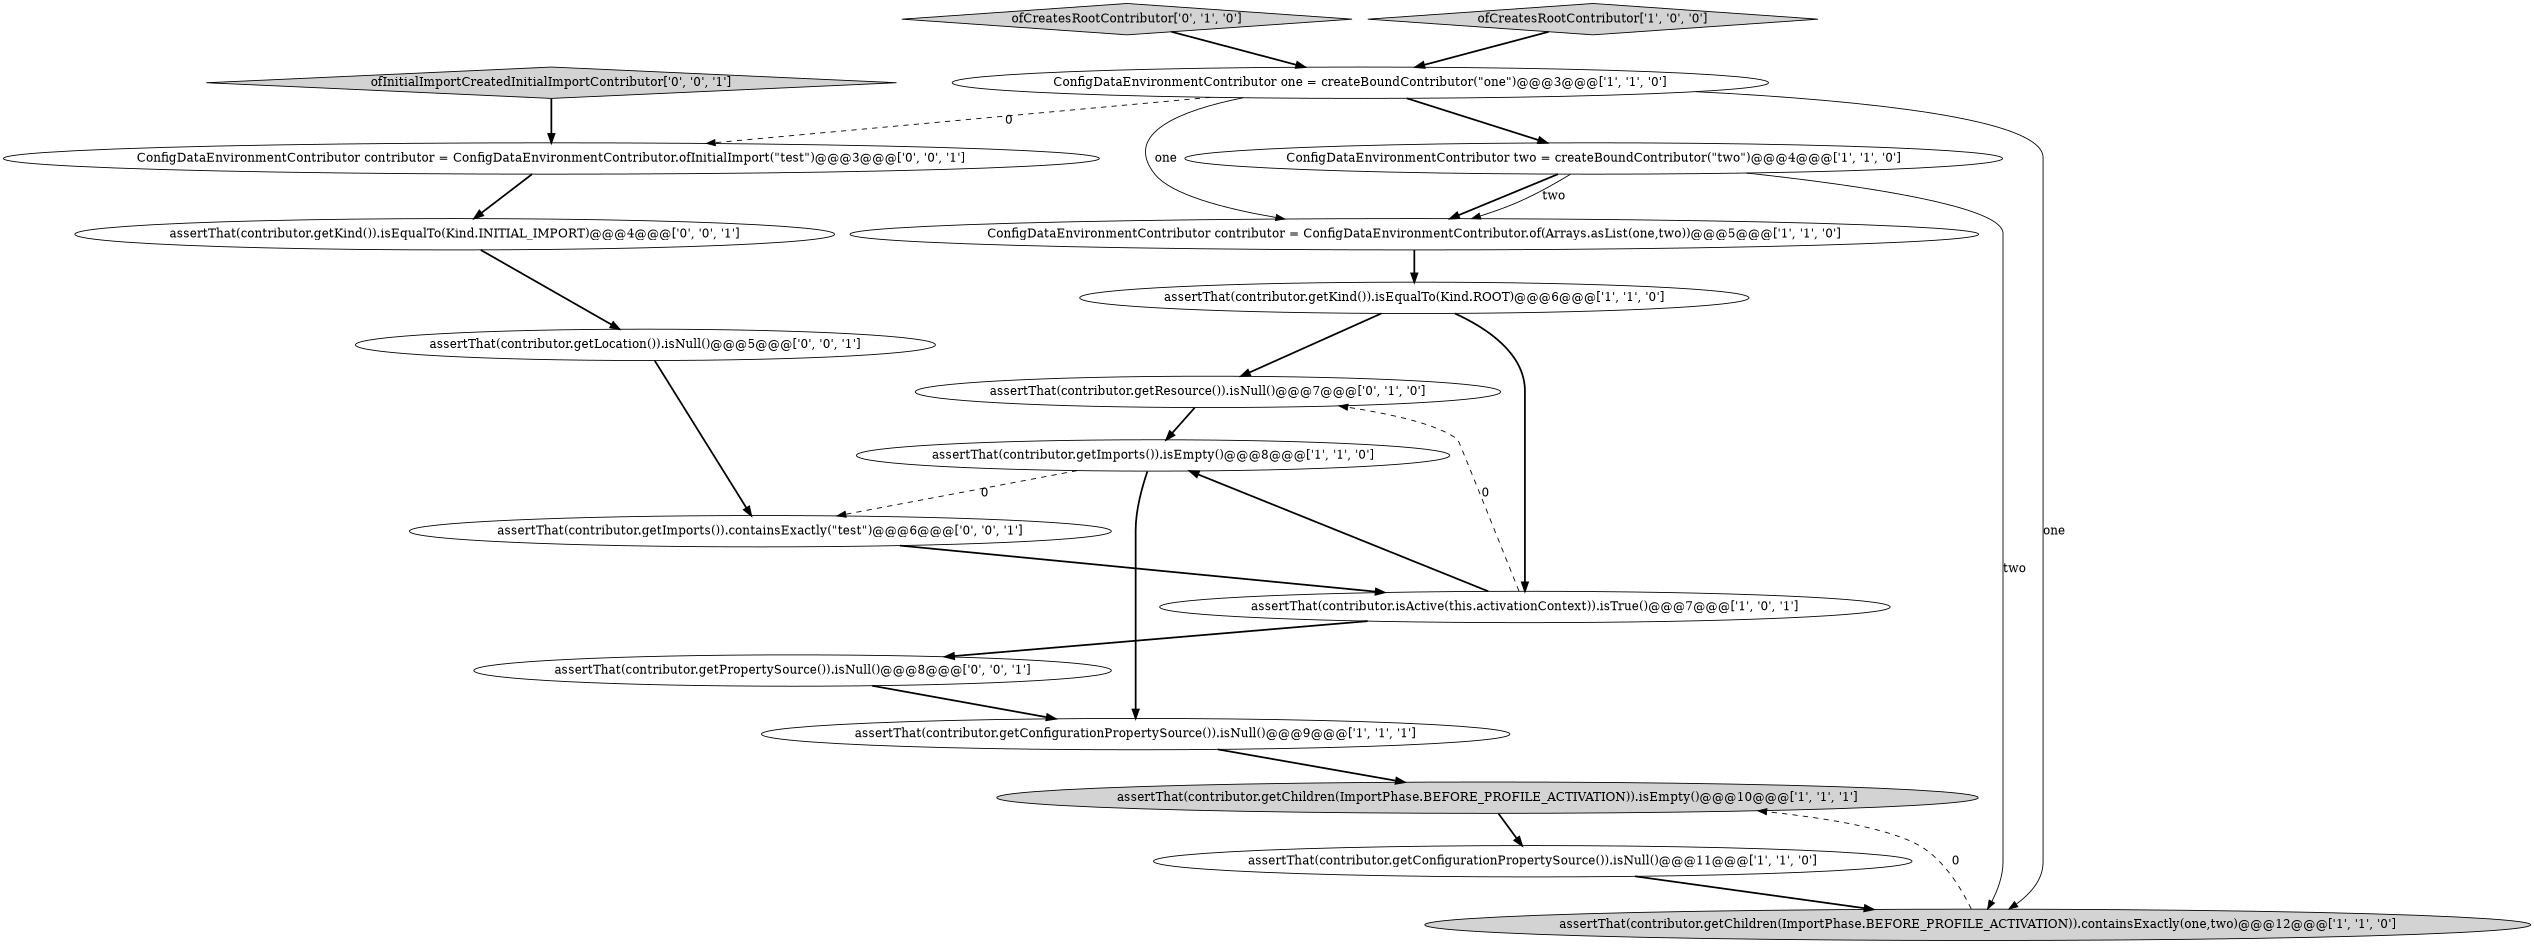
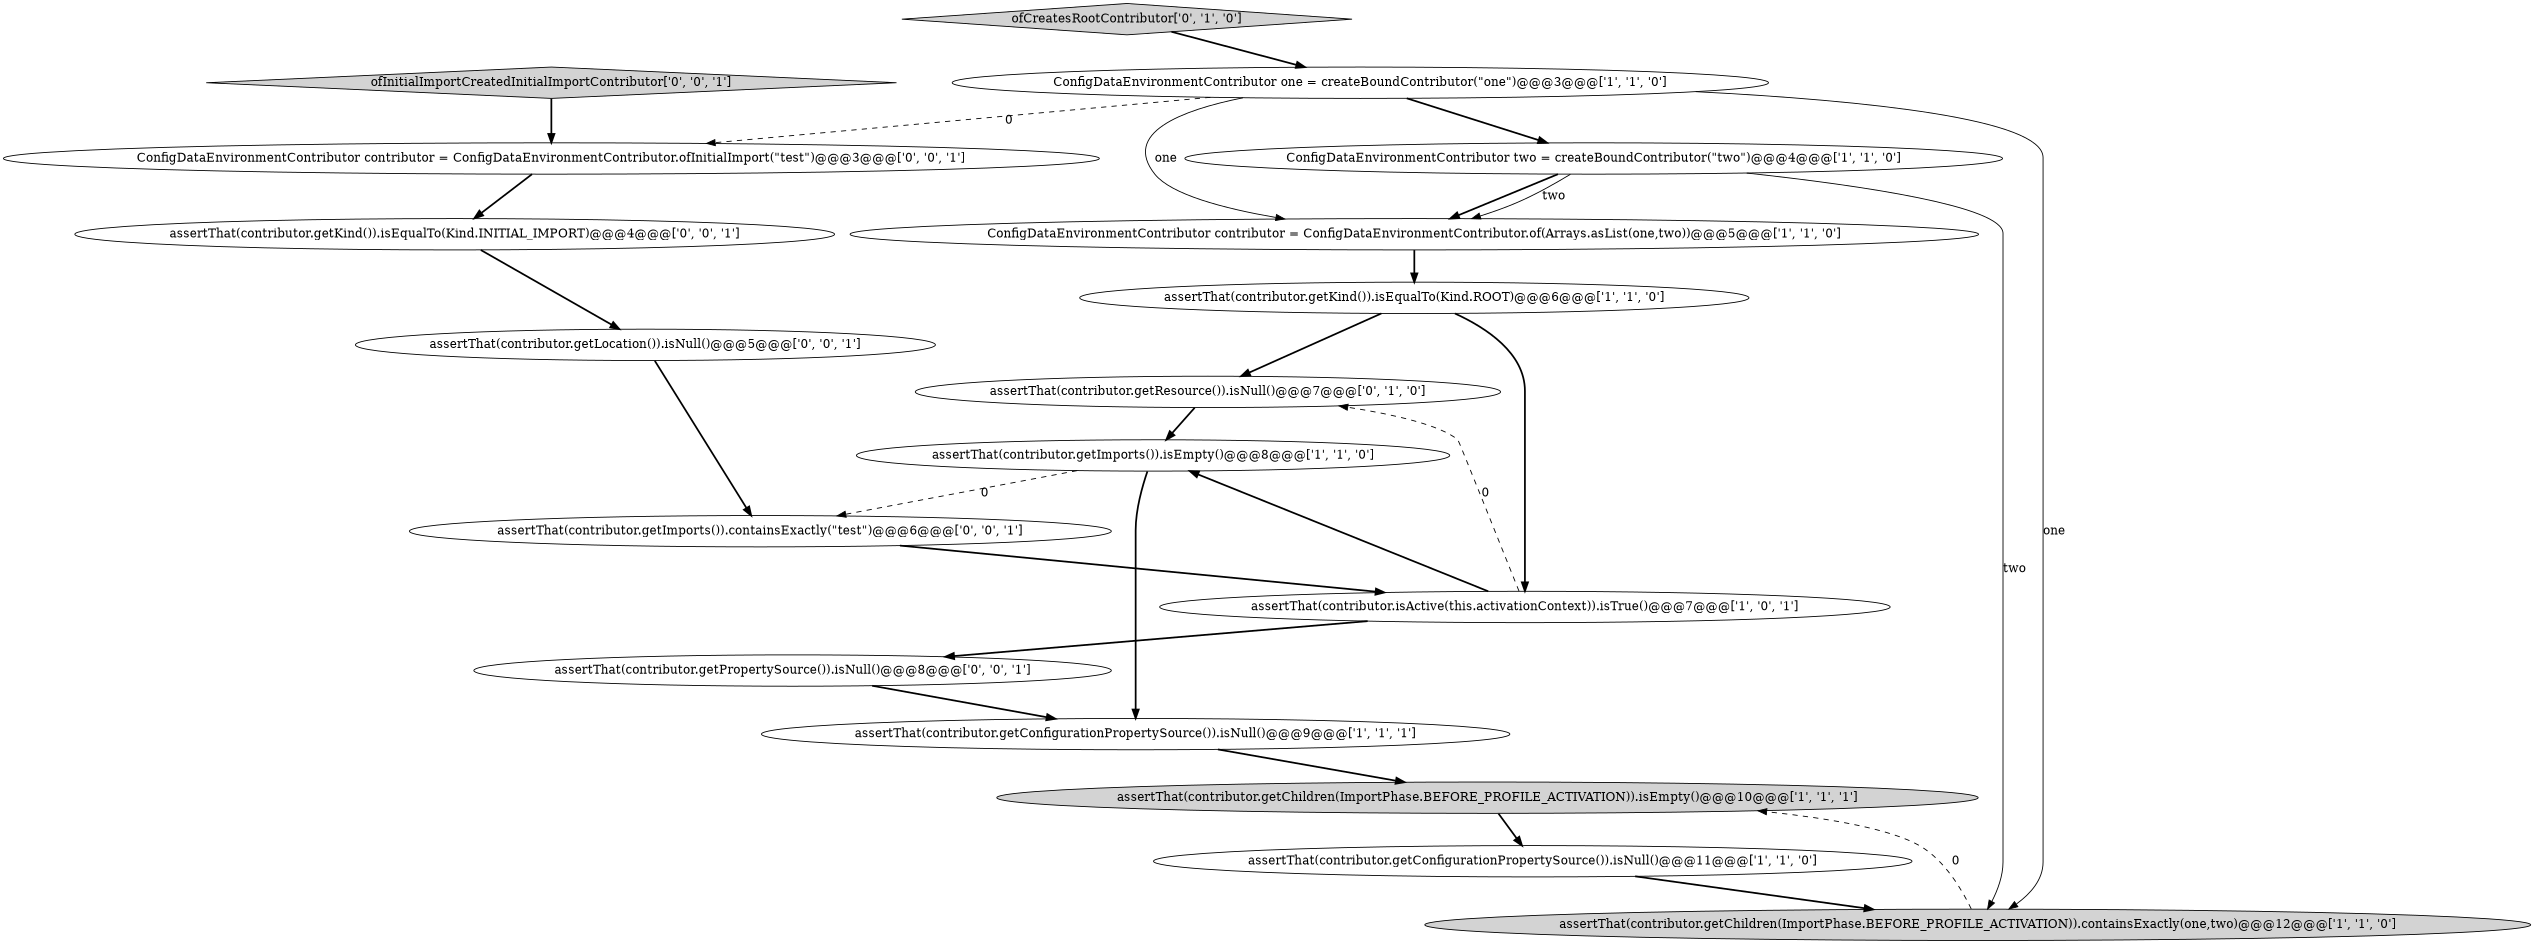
node "ofCreatesRootContributor['1', '0', '0']": removed
